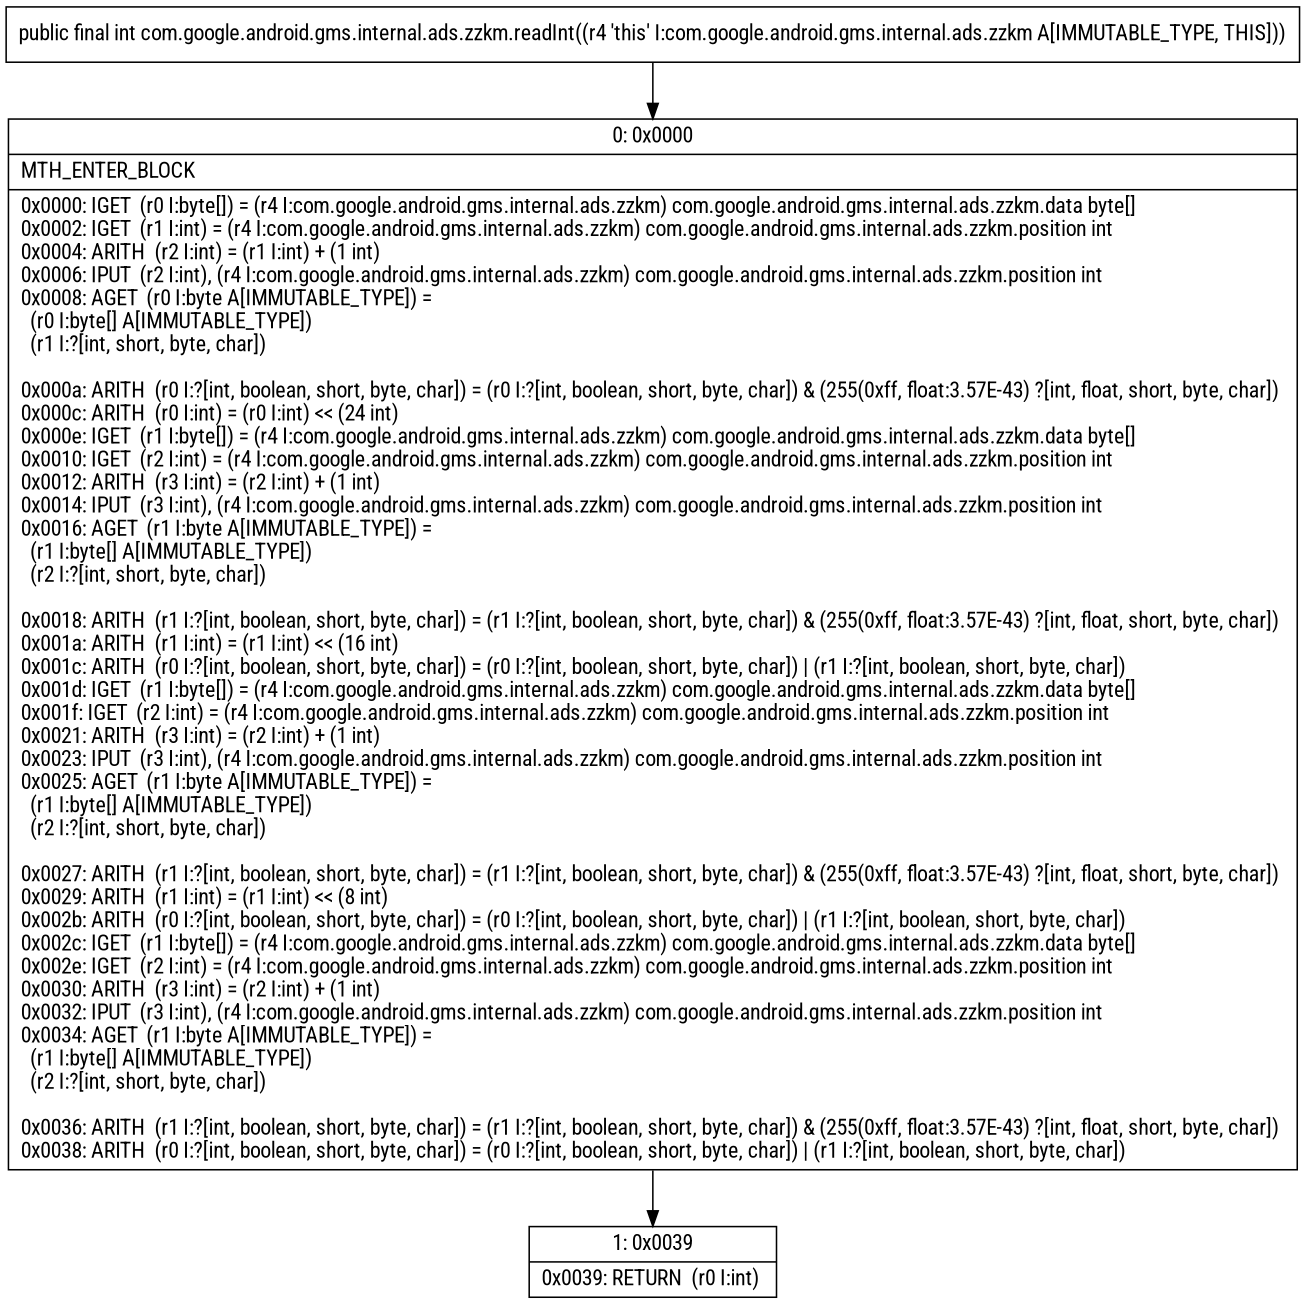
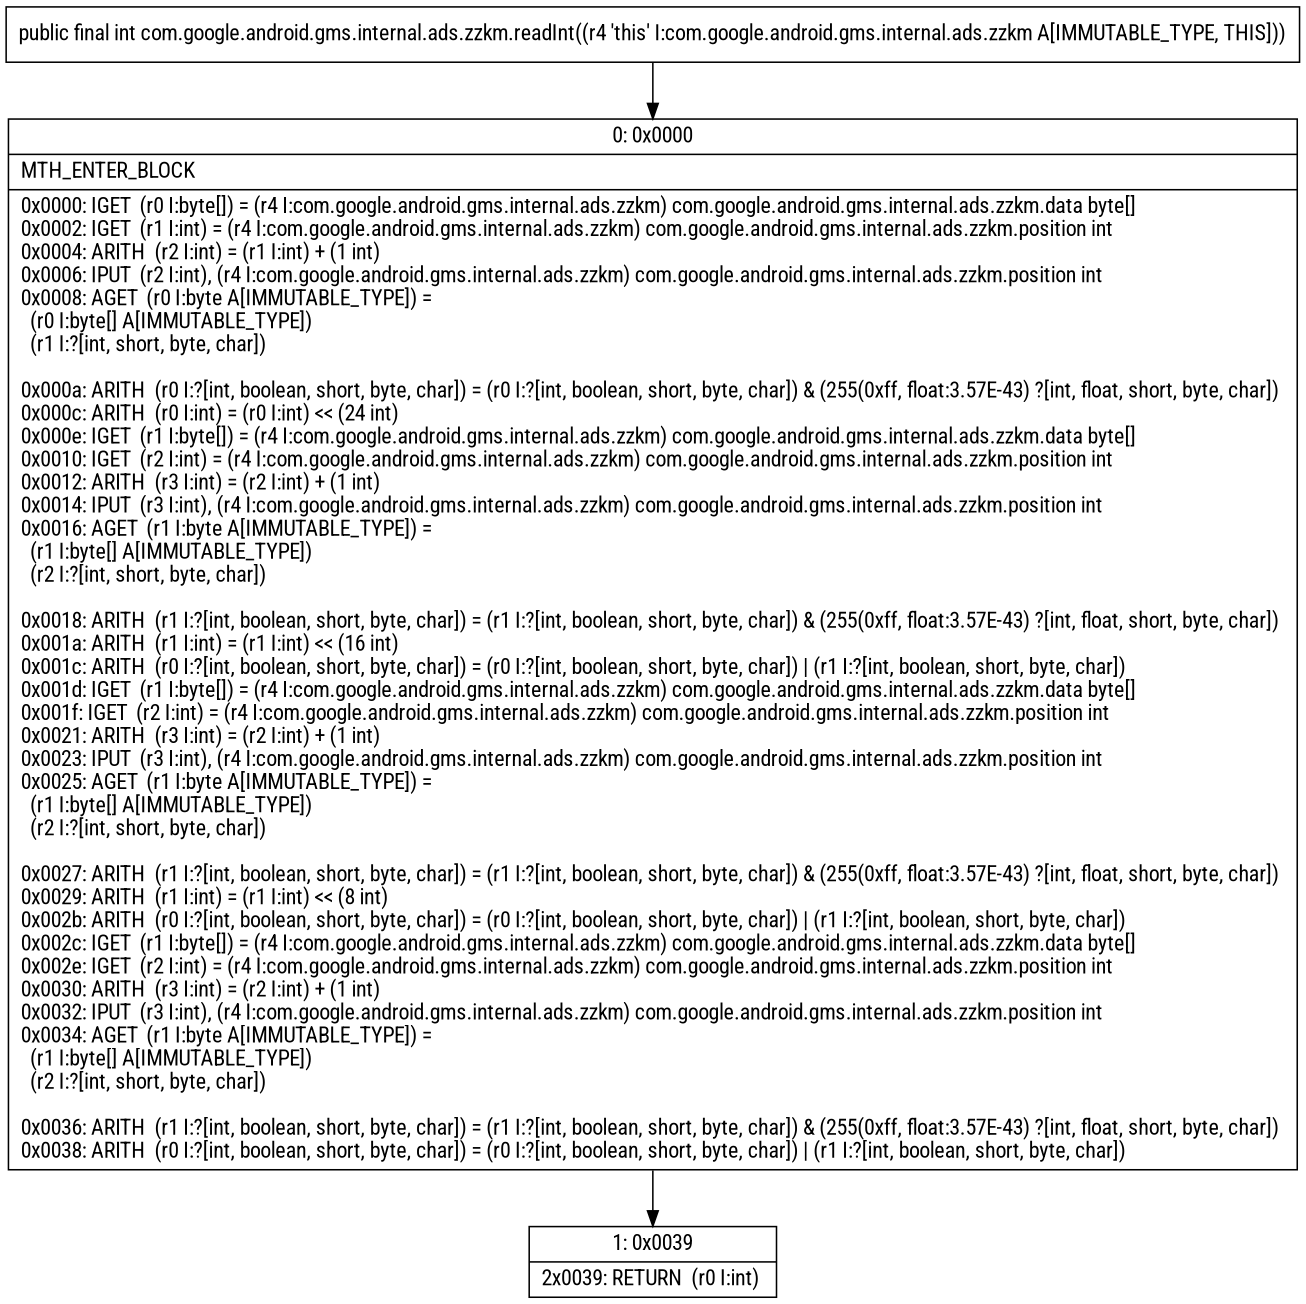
node "1: 0x0039": text "0x0039: RETURN  (r0 I:int)" -> "2x0039: RETURN  (r0 I:int)"
